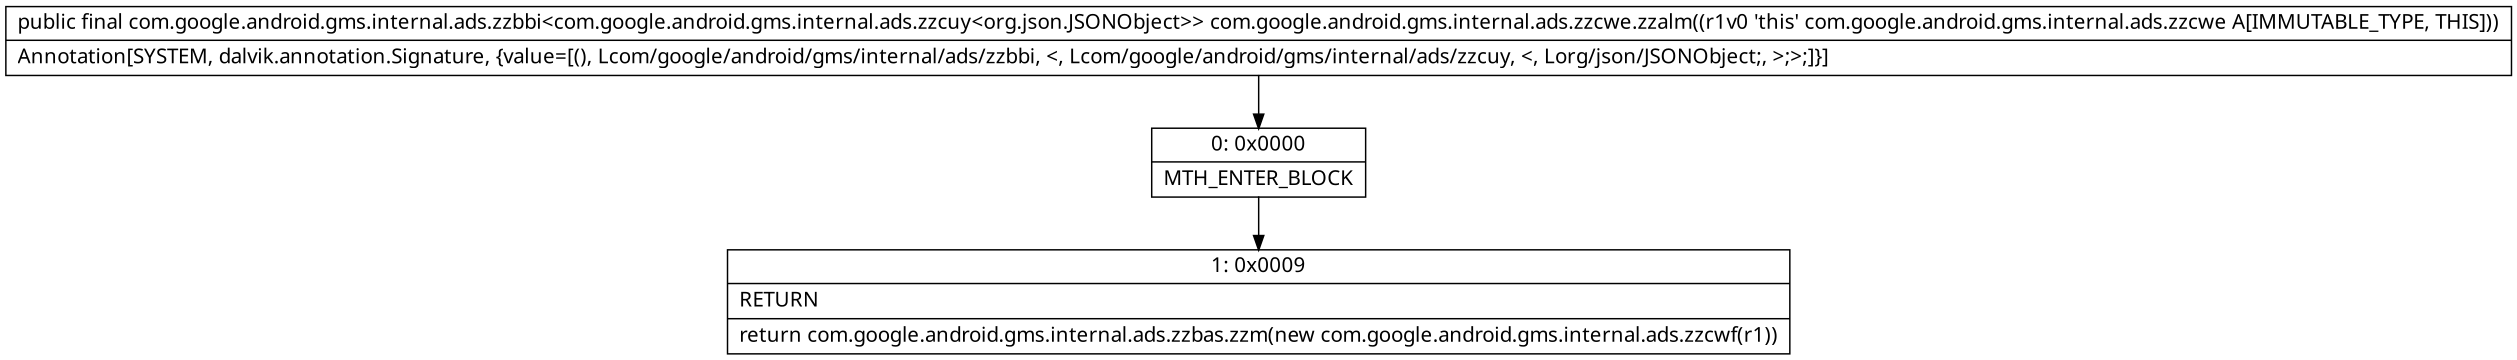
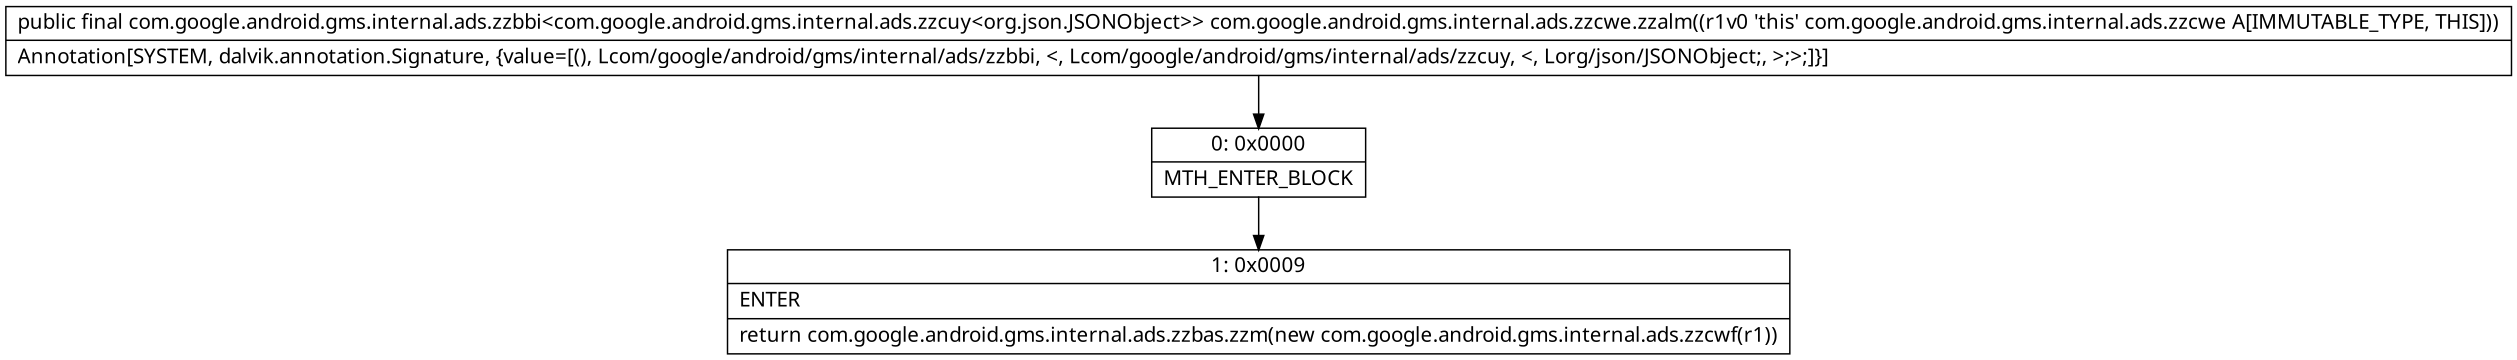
node "1: 0x0009": text "RETURN" -> "ENTER"
